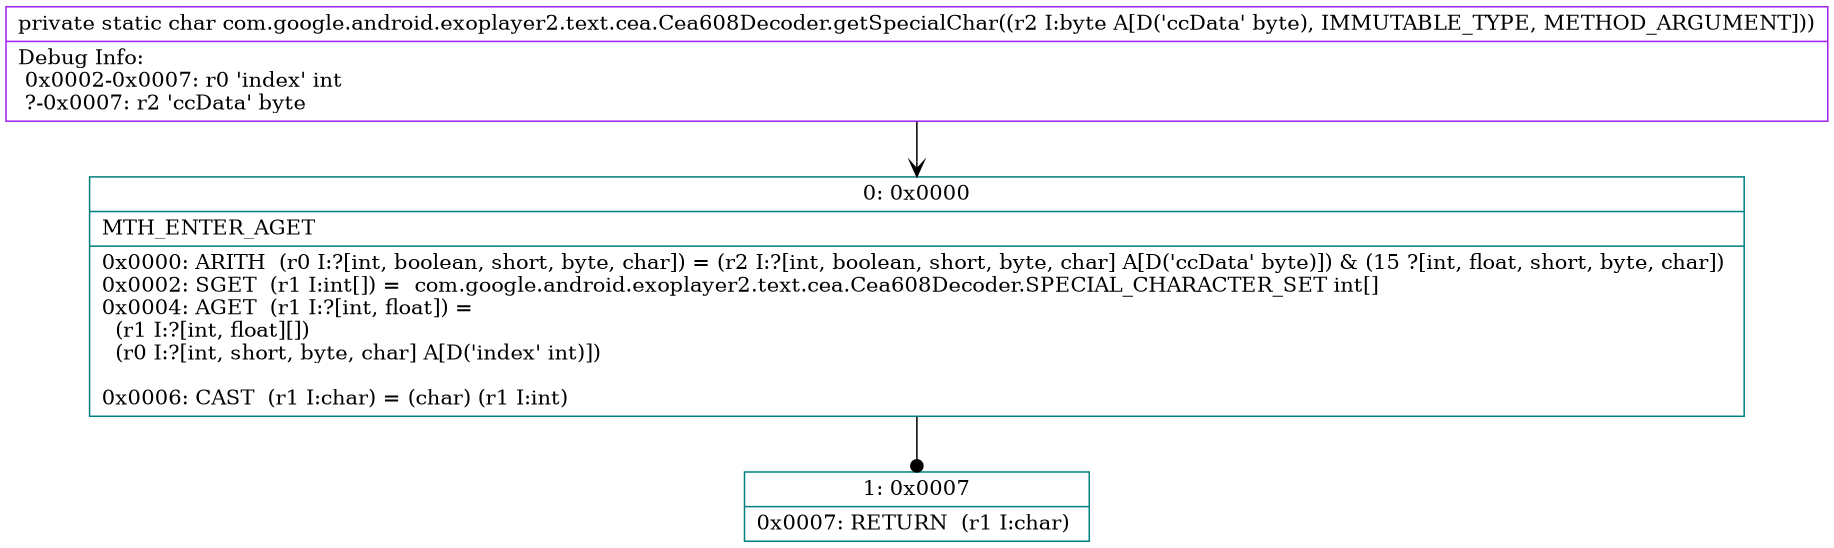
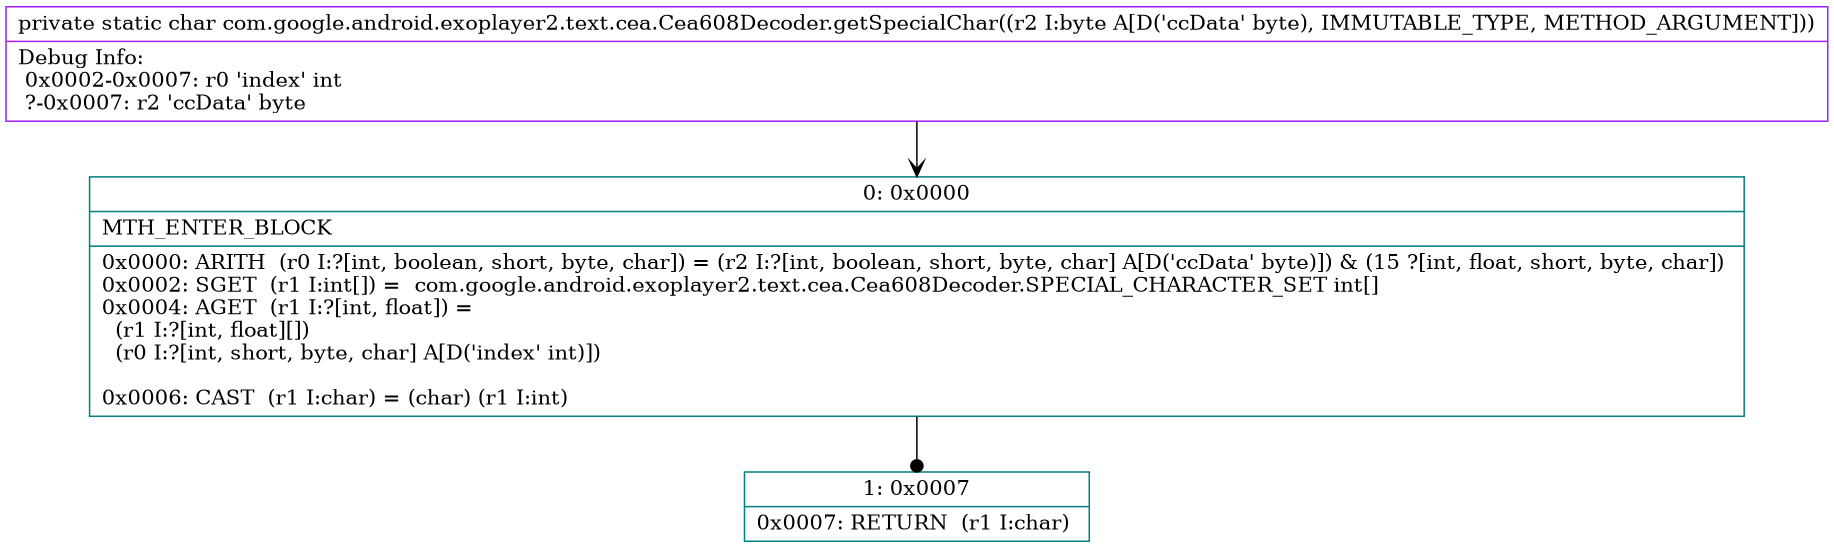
node "0: 0x0000": text "MTH_ENTER_AGET" -> "MTH_ENTER_BLOCK"
